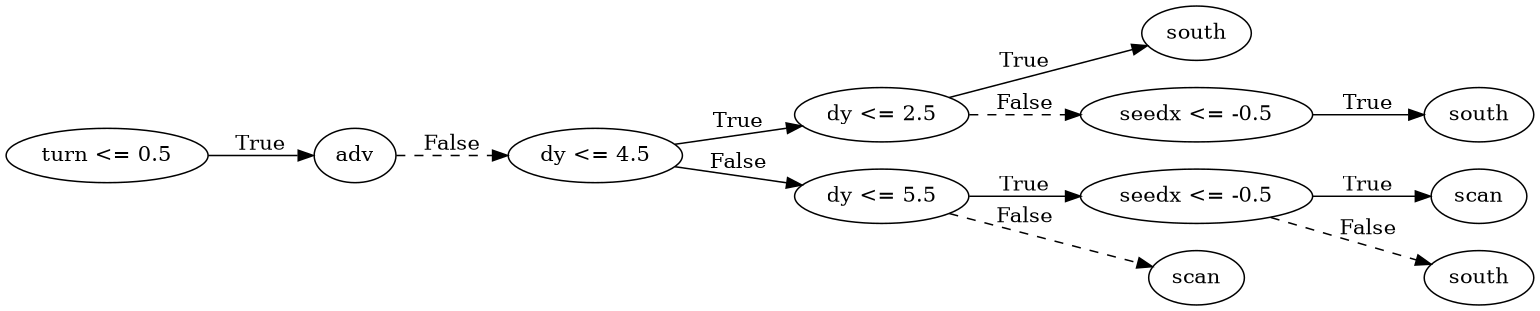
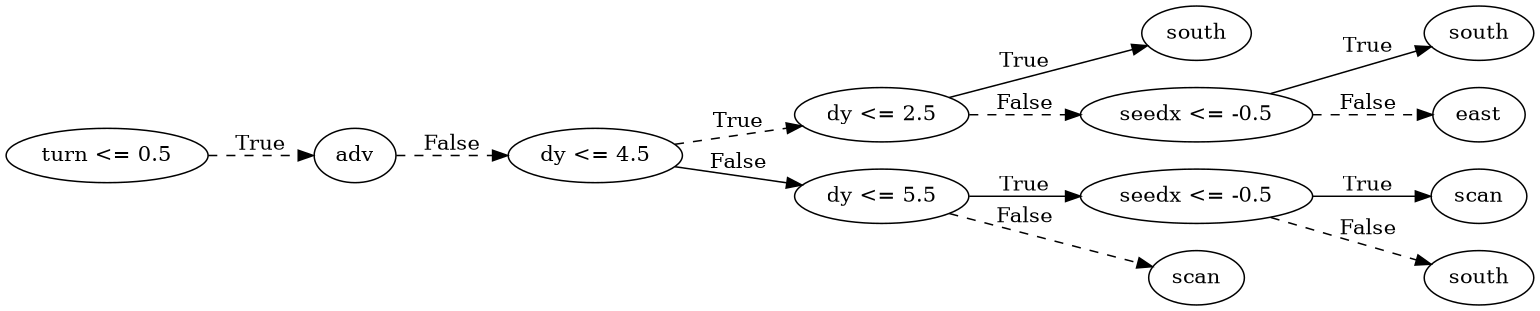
node "east": added
edge "dy <= 4.5" -> "dy <= 2.5": style solid -> dashed
edge "turn <= 0.5" -> "adv": style solid -> dashed
